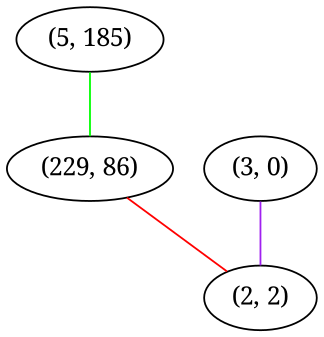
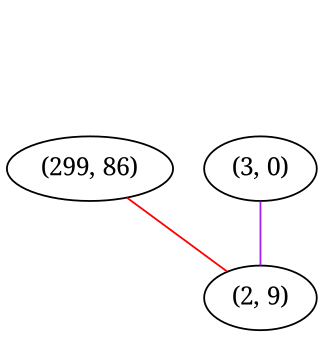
node "(5, 185)": removed
node "(229, 86)": label "(229, 86)" -> "(299, 86)"
node "(2, 2)": label "(2, 2)" -> "(2, 9)"
